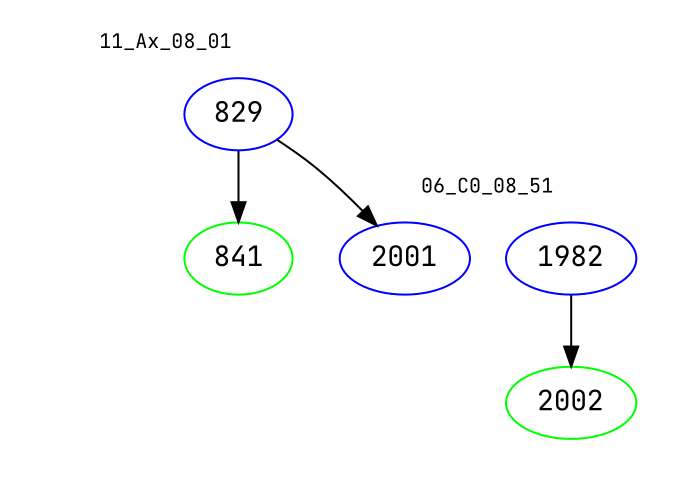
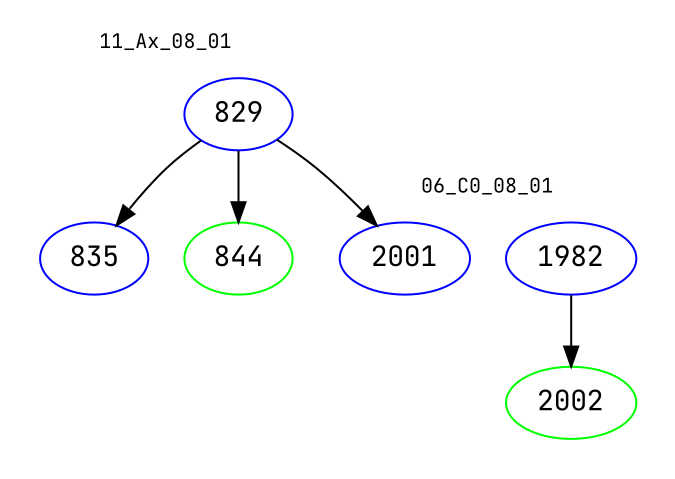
cluster "06_C0_08_51": label "06_C0_08_51" -> "06_C0_08_01"
node "835": added
node "841": label "841" -> "844"
